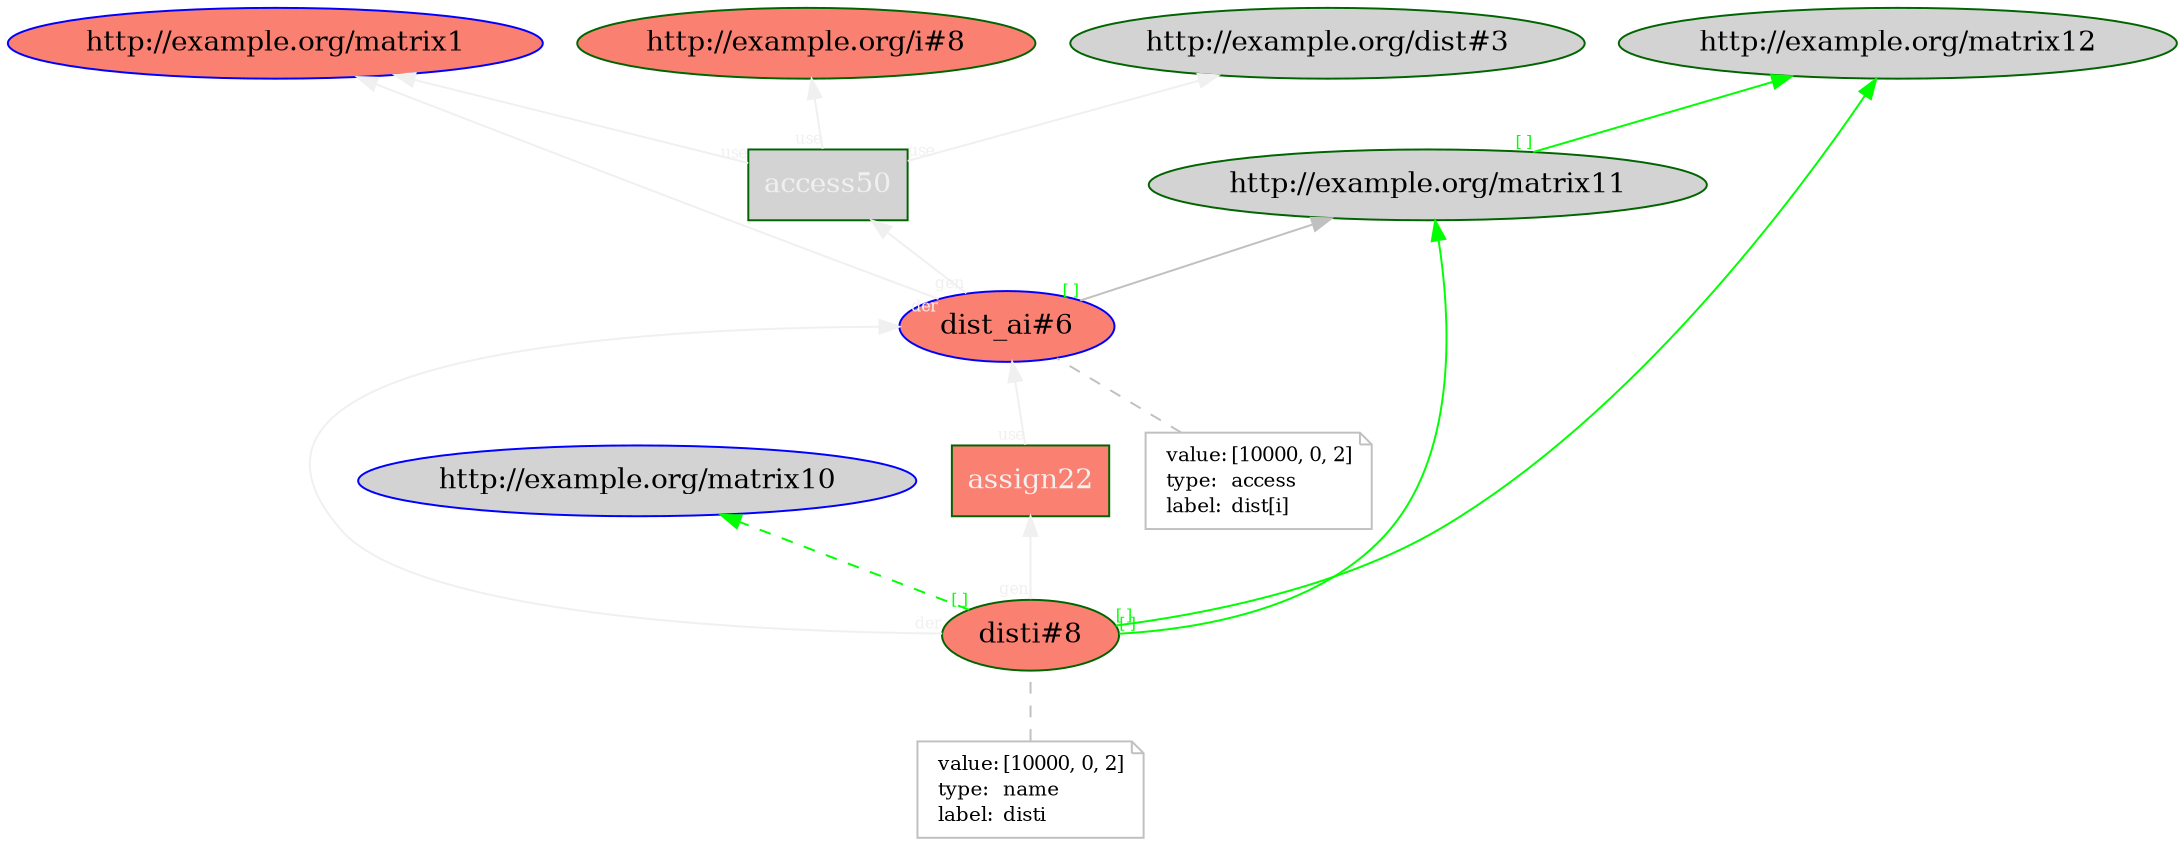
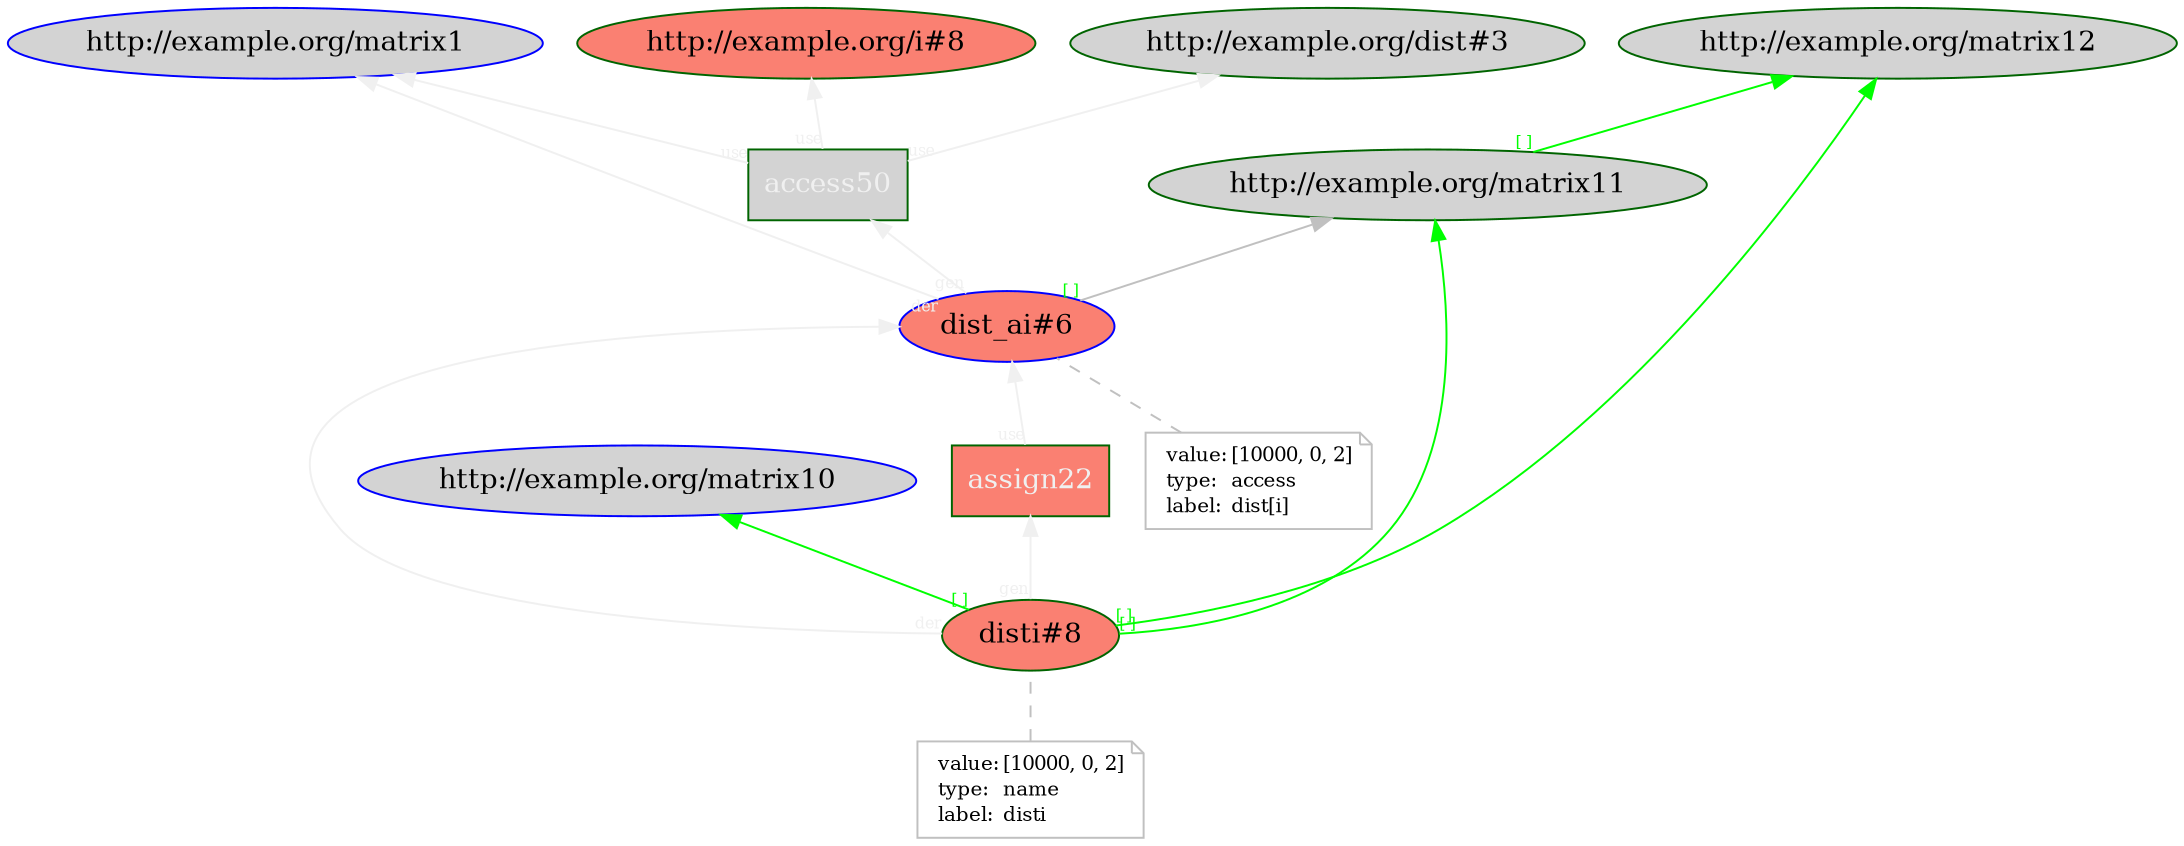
node "http://example.org/matrix1": fillcolor salmon -> lightgrey
edge "disti#8" -> "http://example.org/matrix10": style dashed -> solid
